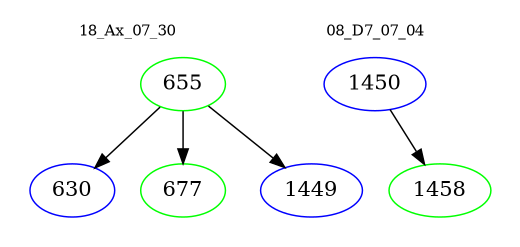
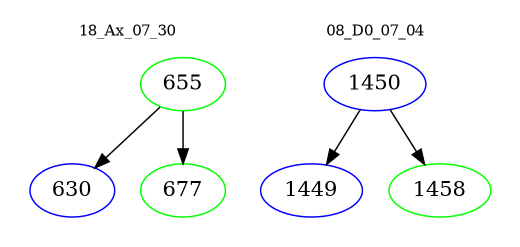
cluster "08_D7_07_04": label "08_D7_07_04" -> "08_D0_07_04"
edge "655" -> "1449": now "1450" -> "1449"
